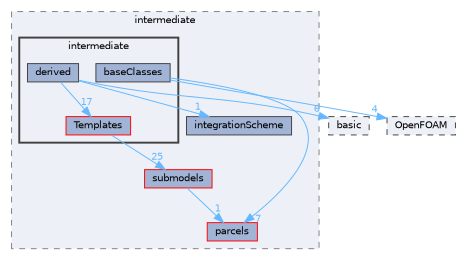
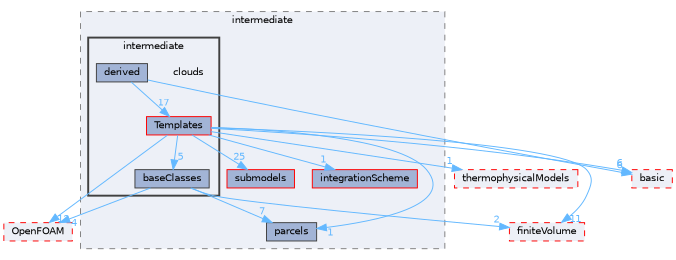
node "clouds": added
edge "derived" -> "integrationScheme": now "Templates" -> "integrationScheme"
node "integrationScheme": color grey25 -> red
node "basic": color grey25 -> red
node "OpenFOAM": color grey25 -> red
edge "Templates" -> "basic": added
edge "Templates" -> "baseClasses": added
edge "Templates" -> "OpenFOAM": added
node "thermophysicalModels": added
edge "submodels" -> "parcels": now "Templates" -> "parcels"
node "parcels": color red -> grey25
node "finiteVolume": added
